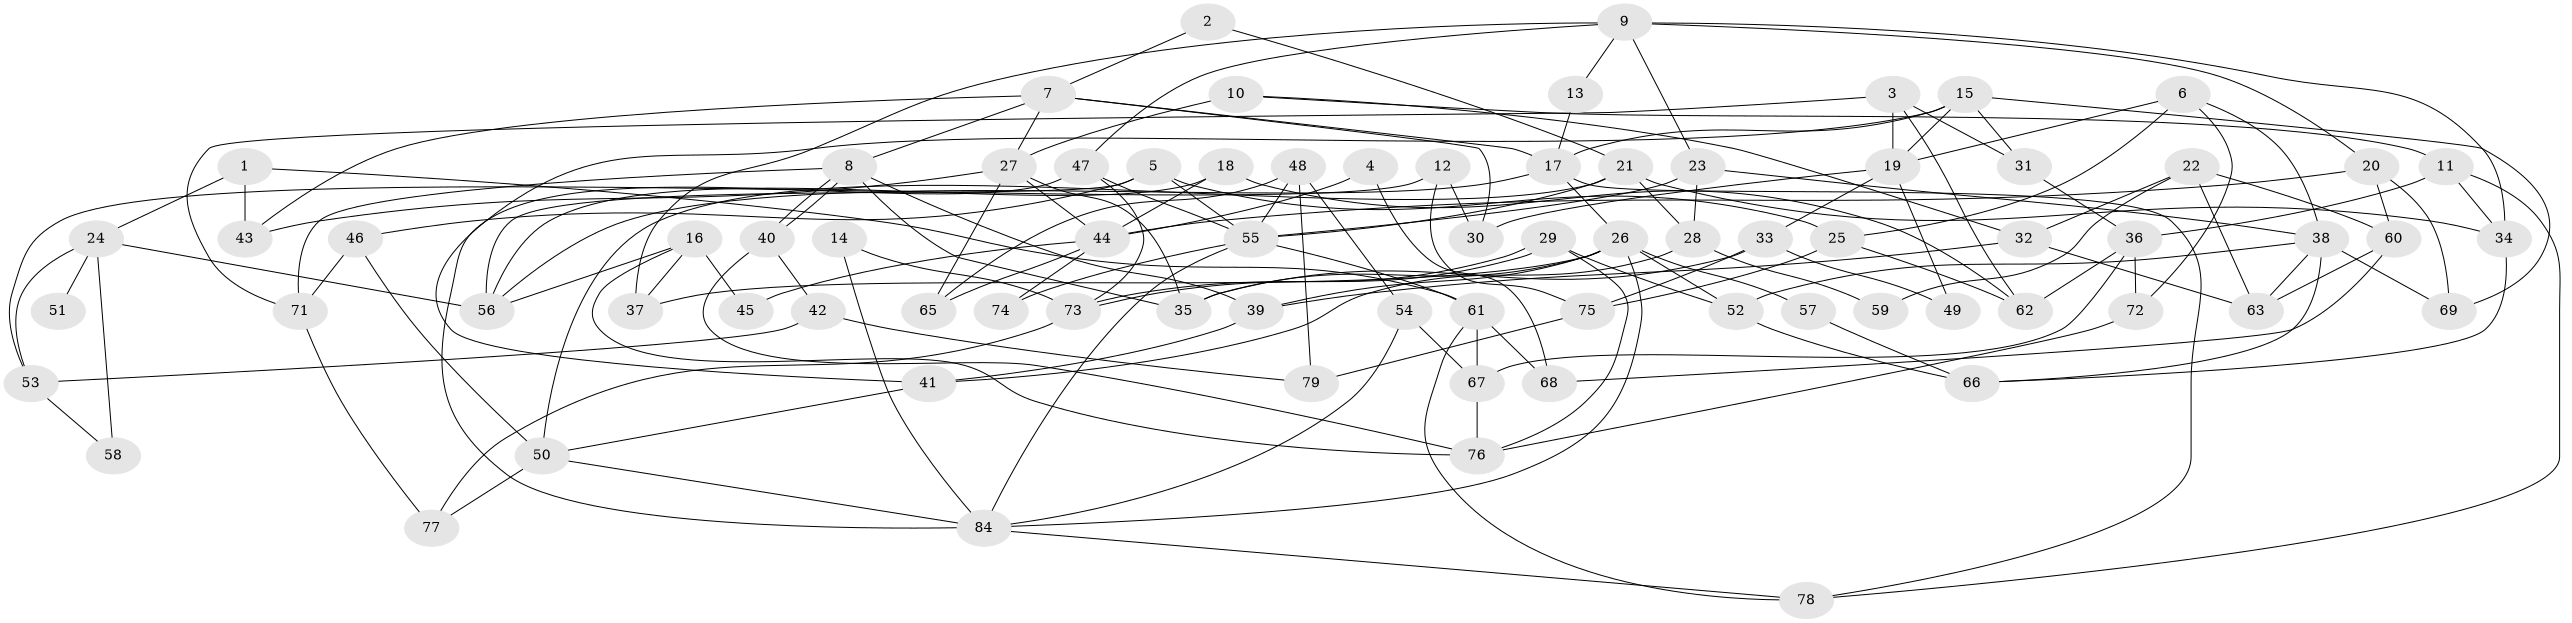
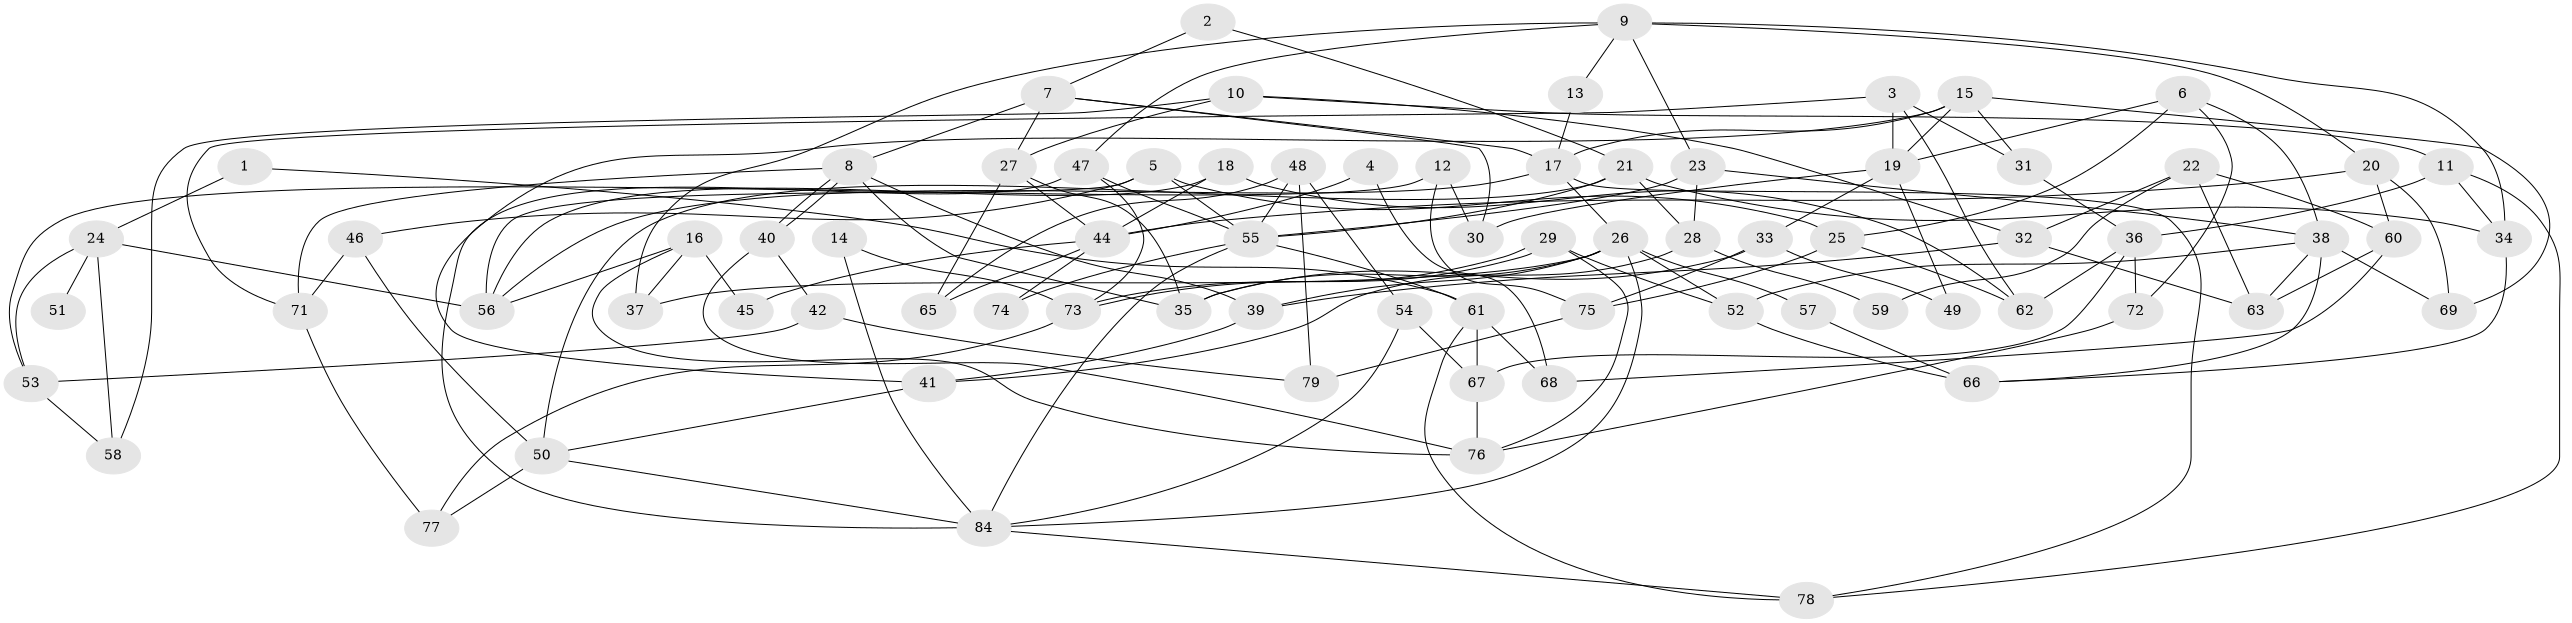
edge "10" -- "58": added
node "43": removed
